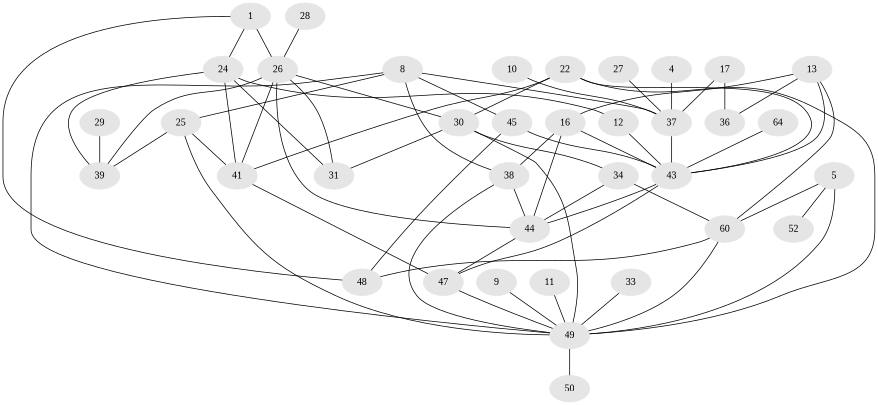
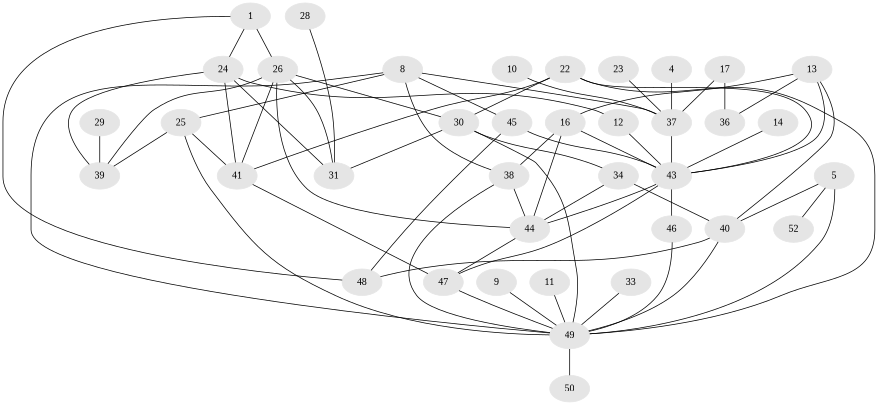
edge "28" -- "26": now "28" -- "31"
node "27": label "27" -> "23"
node "64": label "64" -> "14"
node "46": added
node "60": label "60" -> "40"
